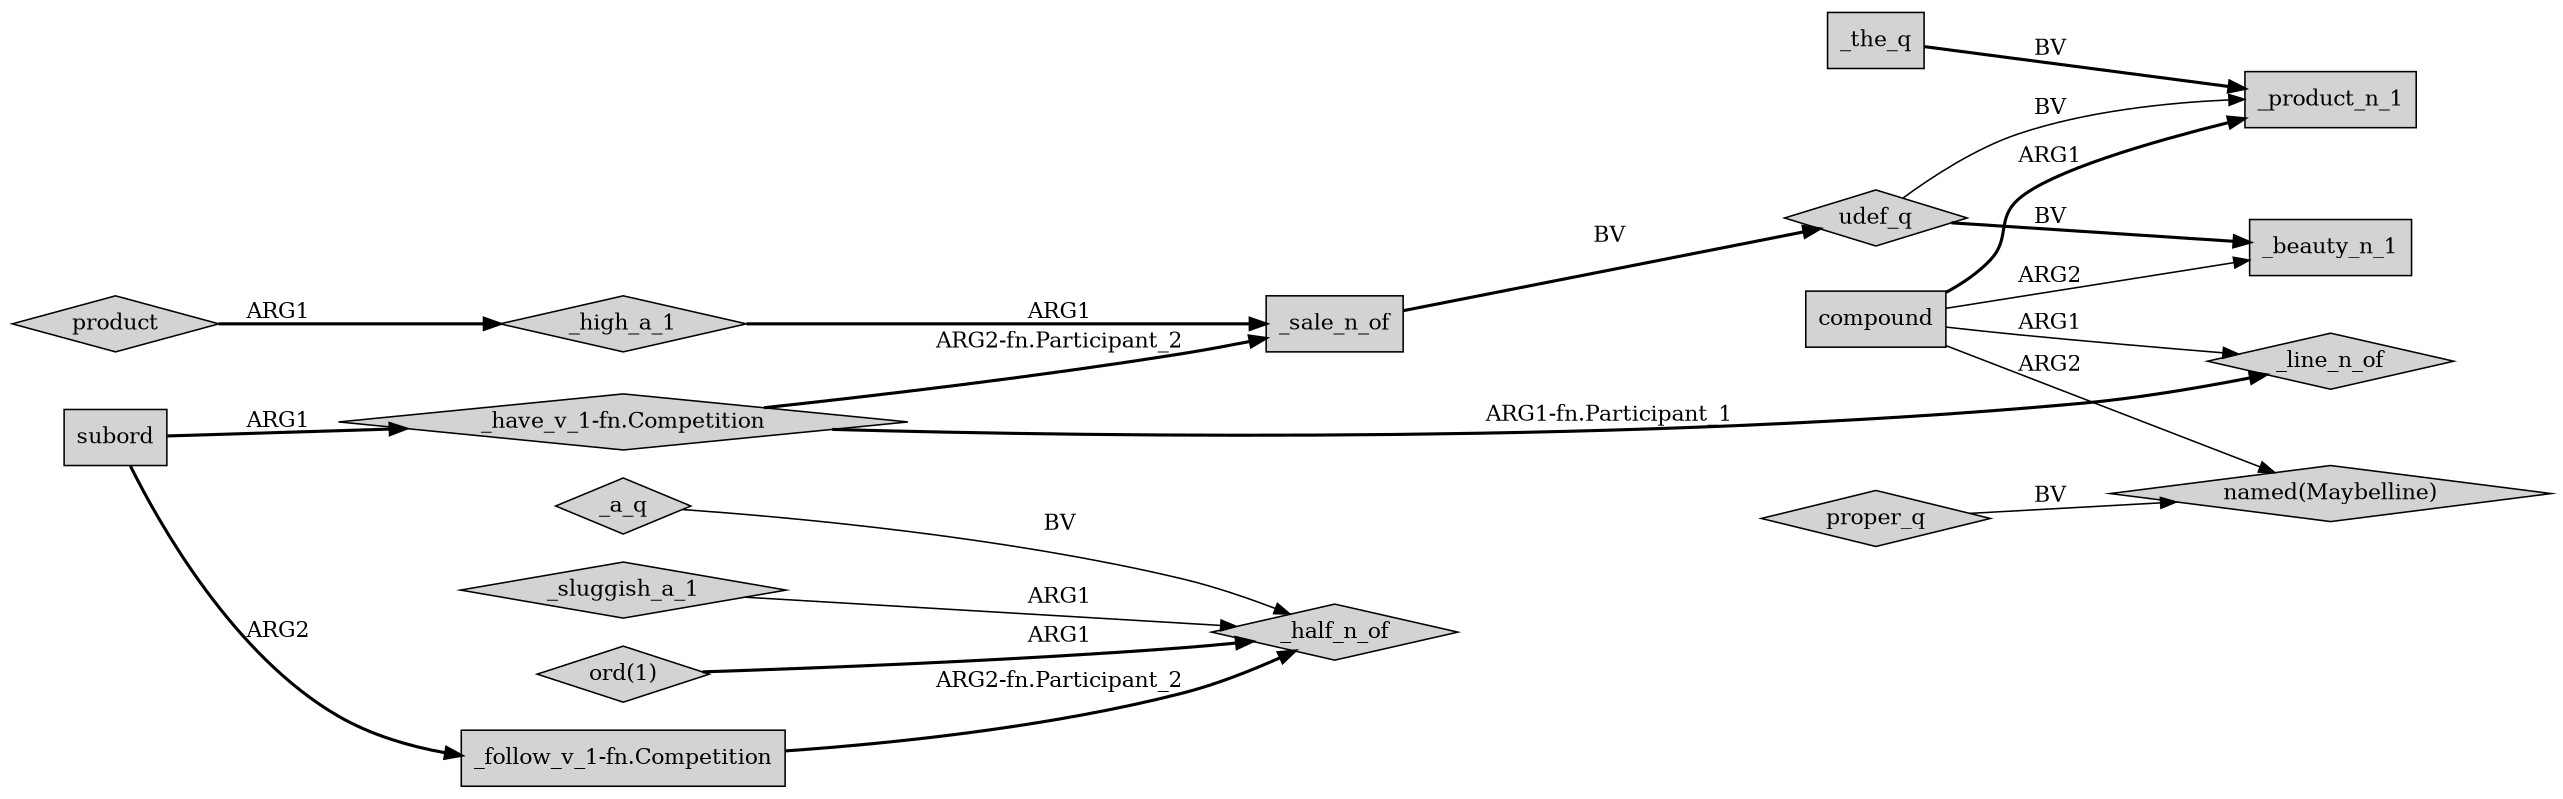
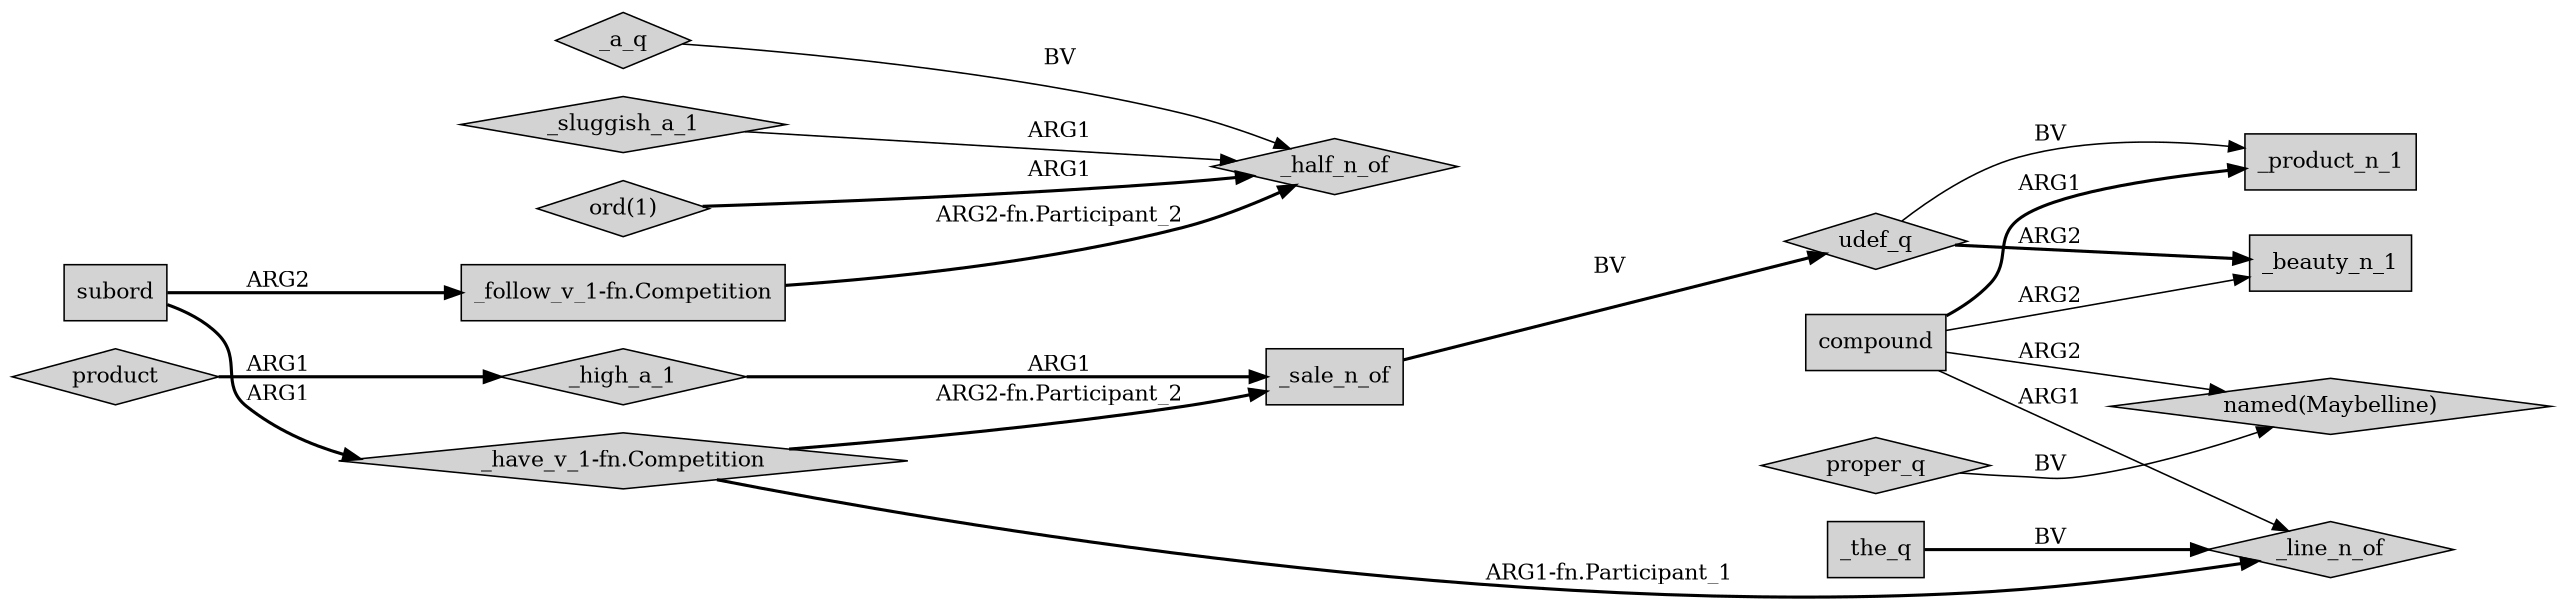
edge "_the_q" -> "_product_n_1": now "_the_q" -> "_line_n_of"
edge "udef_q" -> "_beauty_n_1": label "BV" -> "ARG2"
